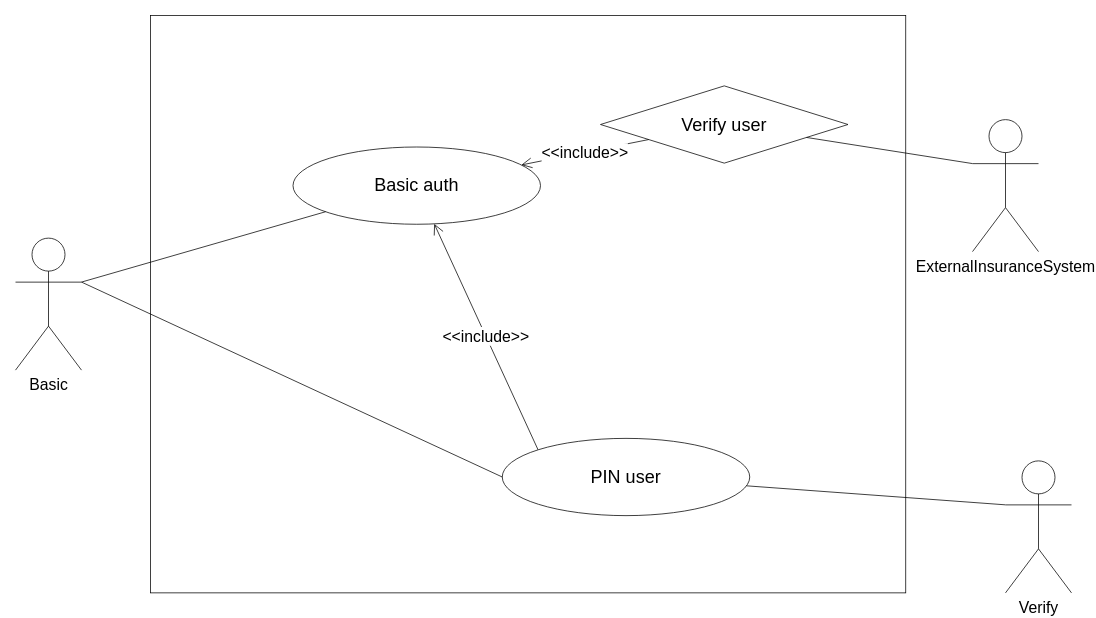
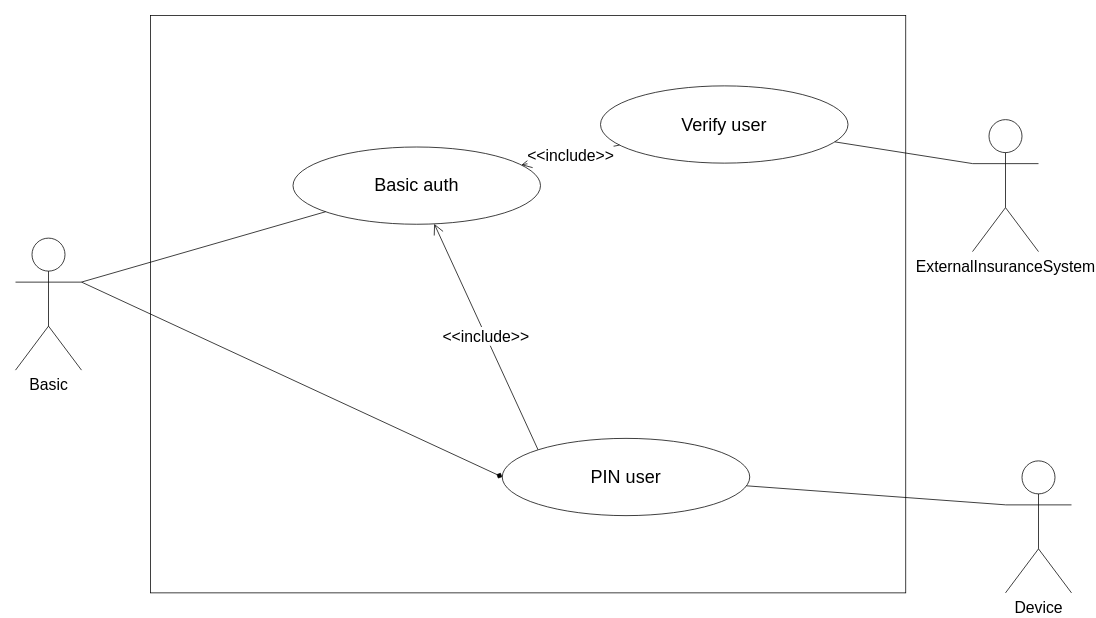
node "Verify user": shape diamond -> ellipse
edge "Basic" -- "PIN user": arrowhead none -> diamond
node "Verify": label "Verify" -> "Device"
